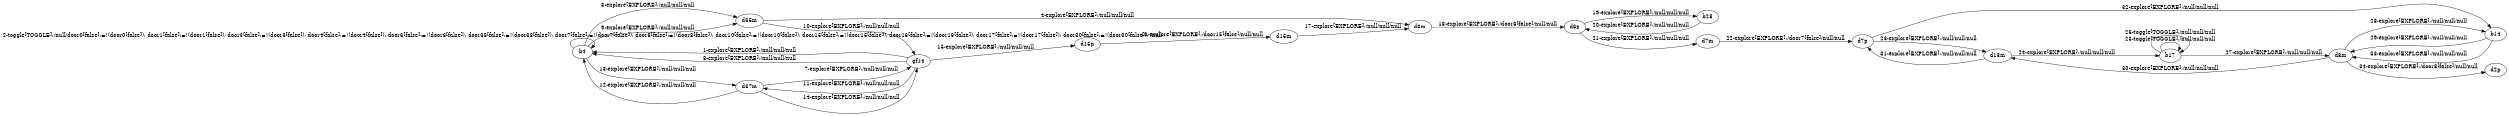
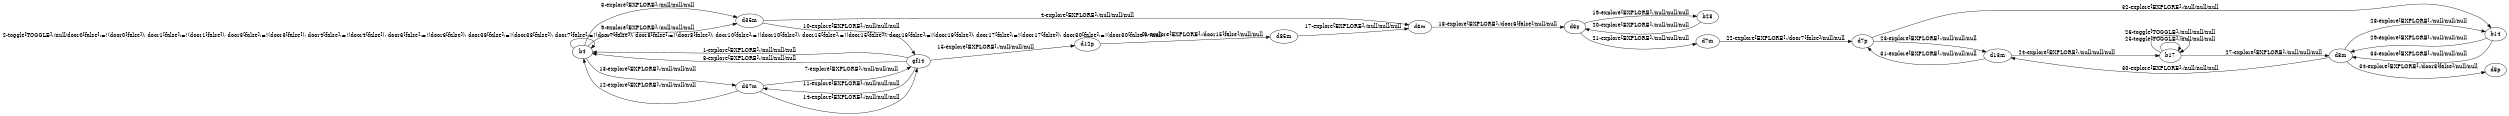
node "d15m": label "d15m" -> "d85m"
node "d15p": label "d15p" -> "d12p"
node "d2p": label "d2p" -> "d8p"
